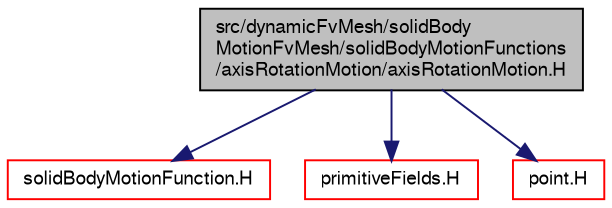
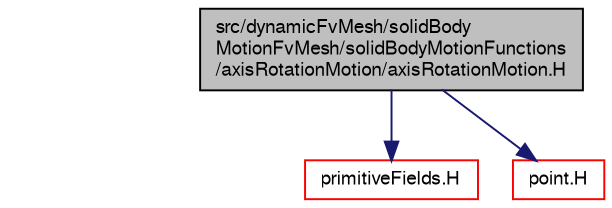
node "solidBodyMotionFunction.H": removed
